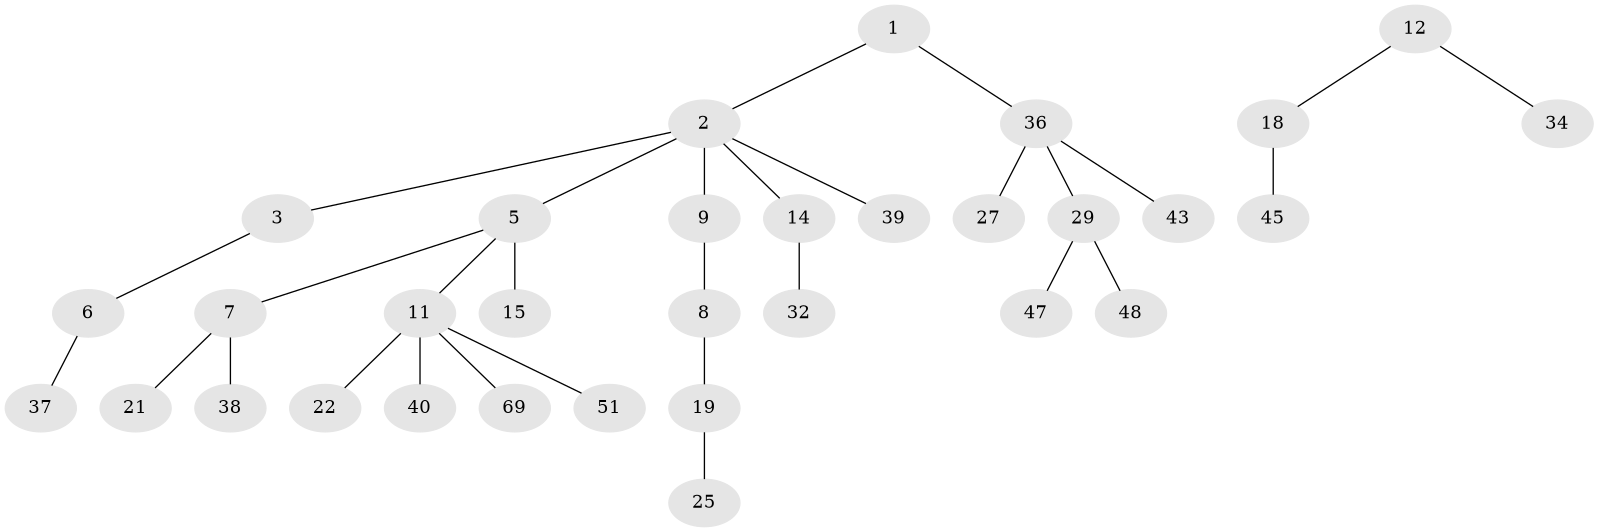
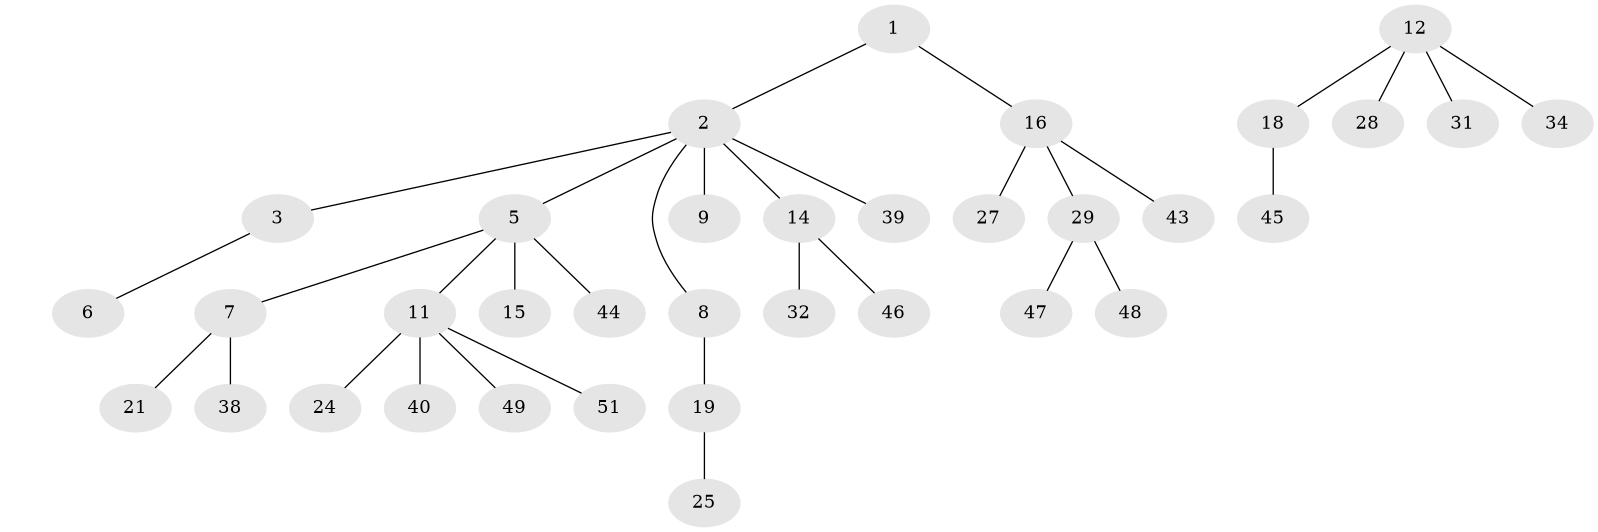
node "36": label "36" -> "16"
node "28": added
node "31": added
edge "9" -- "8": now "2" -- "8"
node "44": added
node "46": added
node "37": removed
node "22": label "22" -> "24"
node "69": label "69" -> "49"
